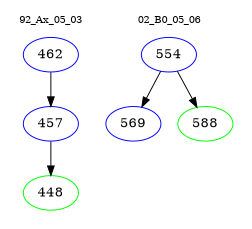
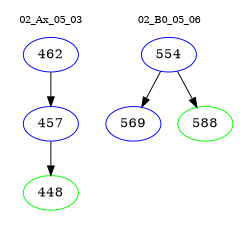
cluster "92_Ax_05_03": label "92_Ax_05_03" -> "02_Ax_05_03"
